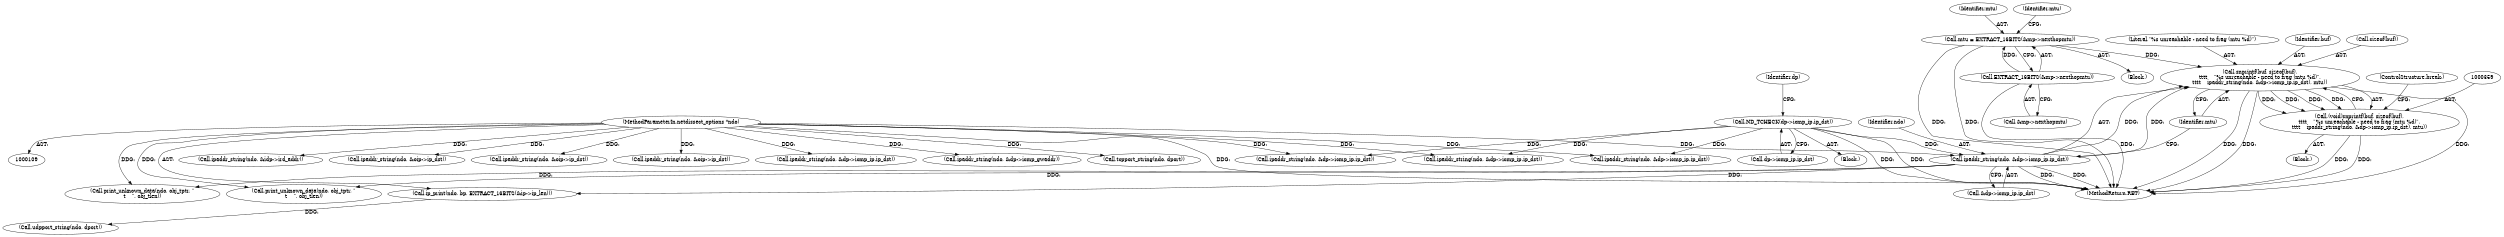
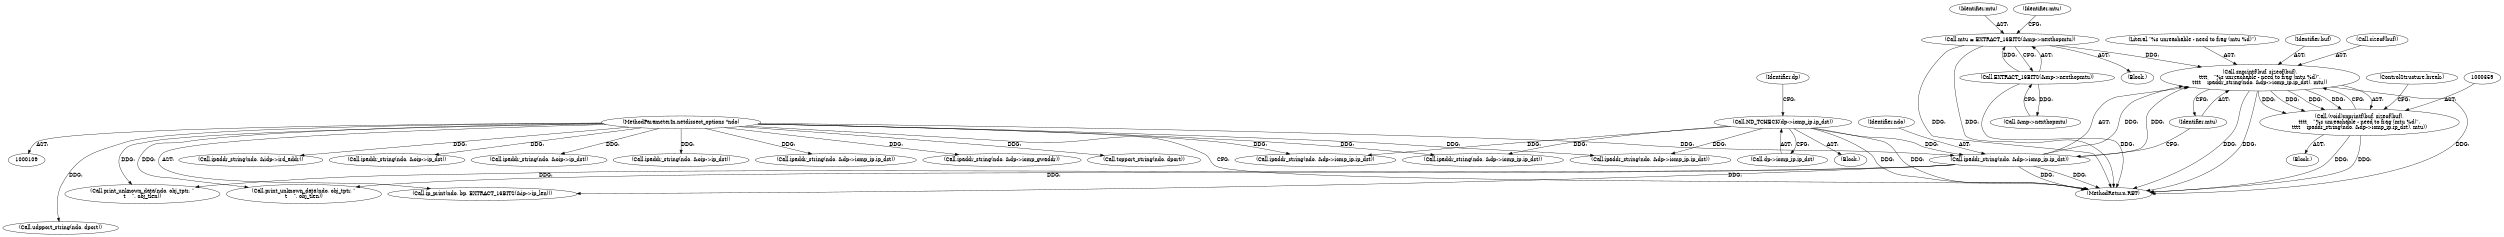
edge "(Call,&mp->nexthopmtu)" -> "(Call,EXTRACT_16BITS(&mp->nexthopmtu))": label "AST: " -> "CFG: "
edge "(Call,EXTRACT_16BITS(&mp->nexthopmtu))" -> "(Call,&mp->nexthopmtu)": label "CFG: " -> "DDG: "
edge "(MethodParameterIn,netdissect_options *ndo)" -> "(MethodReturn,RET)": label "DDG: " -> "CFG: "
node "(Call,&dp->icmp_ip.ip_dst)": removed
edge "(Call,ip_print(ndo, bp, EXTRACT_16BITS(&ip->ip_len)))" -> "(Call,udpport_string(ndo, dport))": now "(MethodParameterIn,netdissect_options *ndo)" -> "(Call,udpport_string(ndo, dport))"
